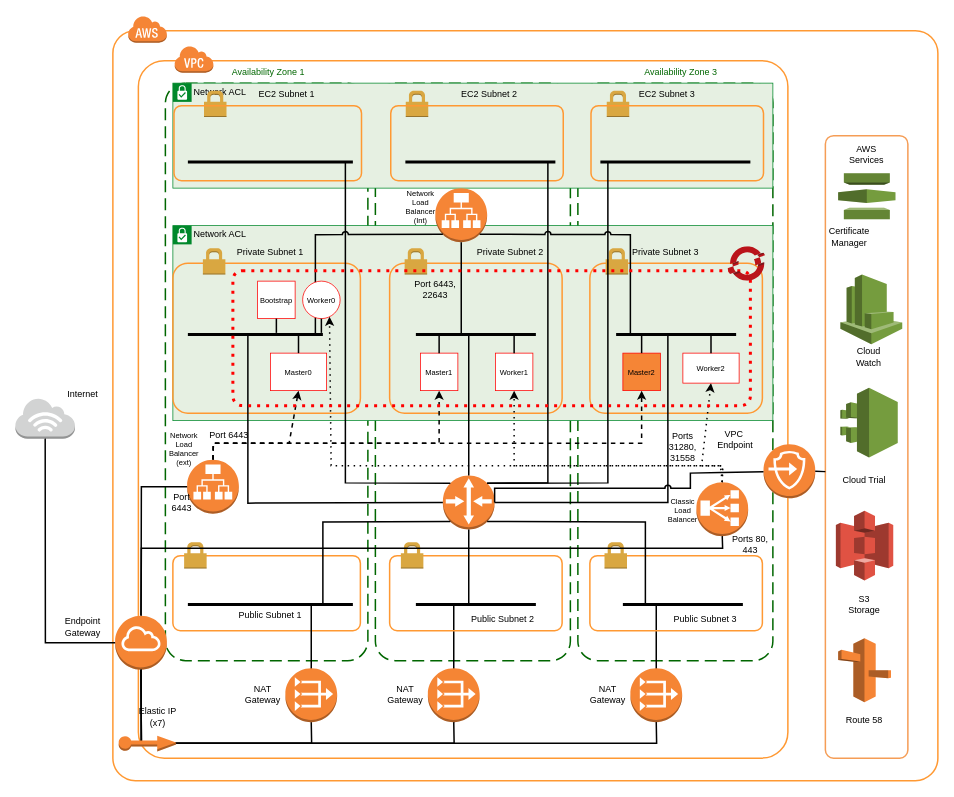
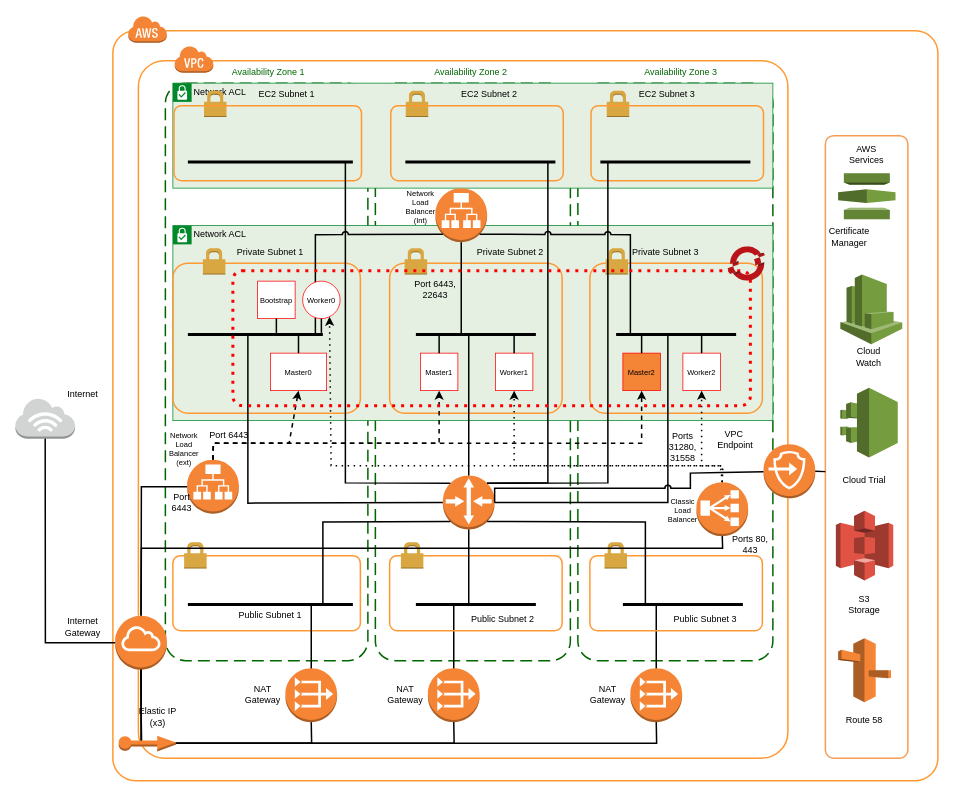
node "Availability Zone 2": added
node "Worker2": size 56x30 -> 38x38
node "EndpointGateway": label "EndpointGateway" -> "InternetGateway"
node "Elastic IP (x7)": label "Elastic IP (x7)" -> "Elastic IP (x3)"
